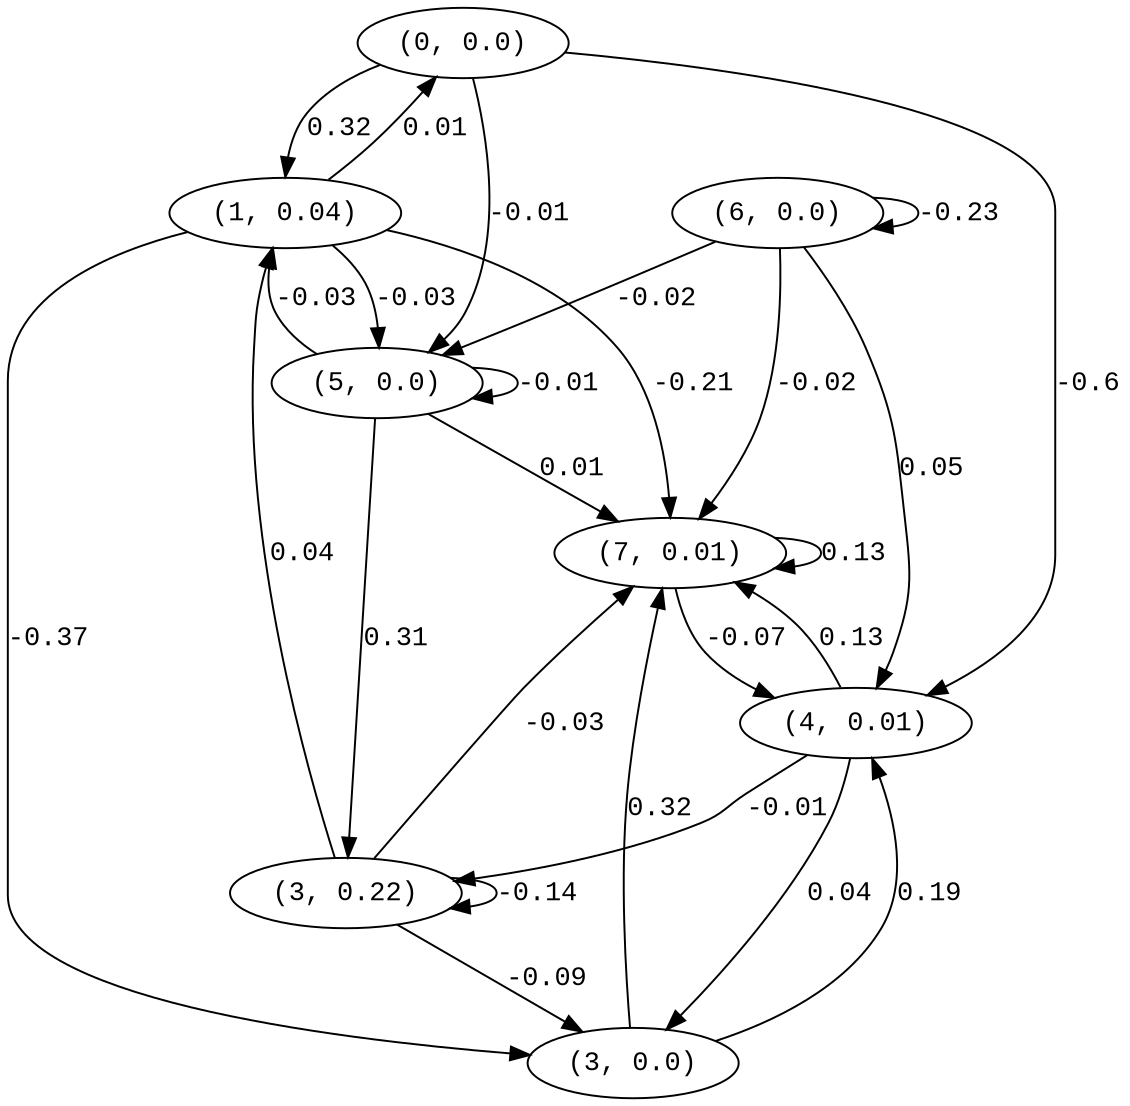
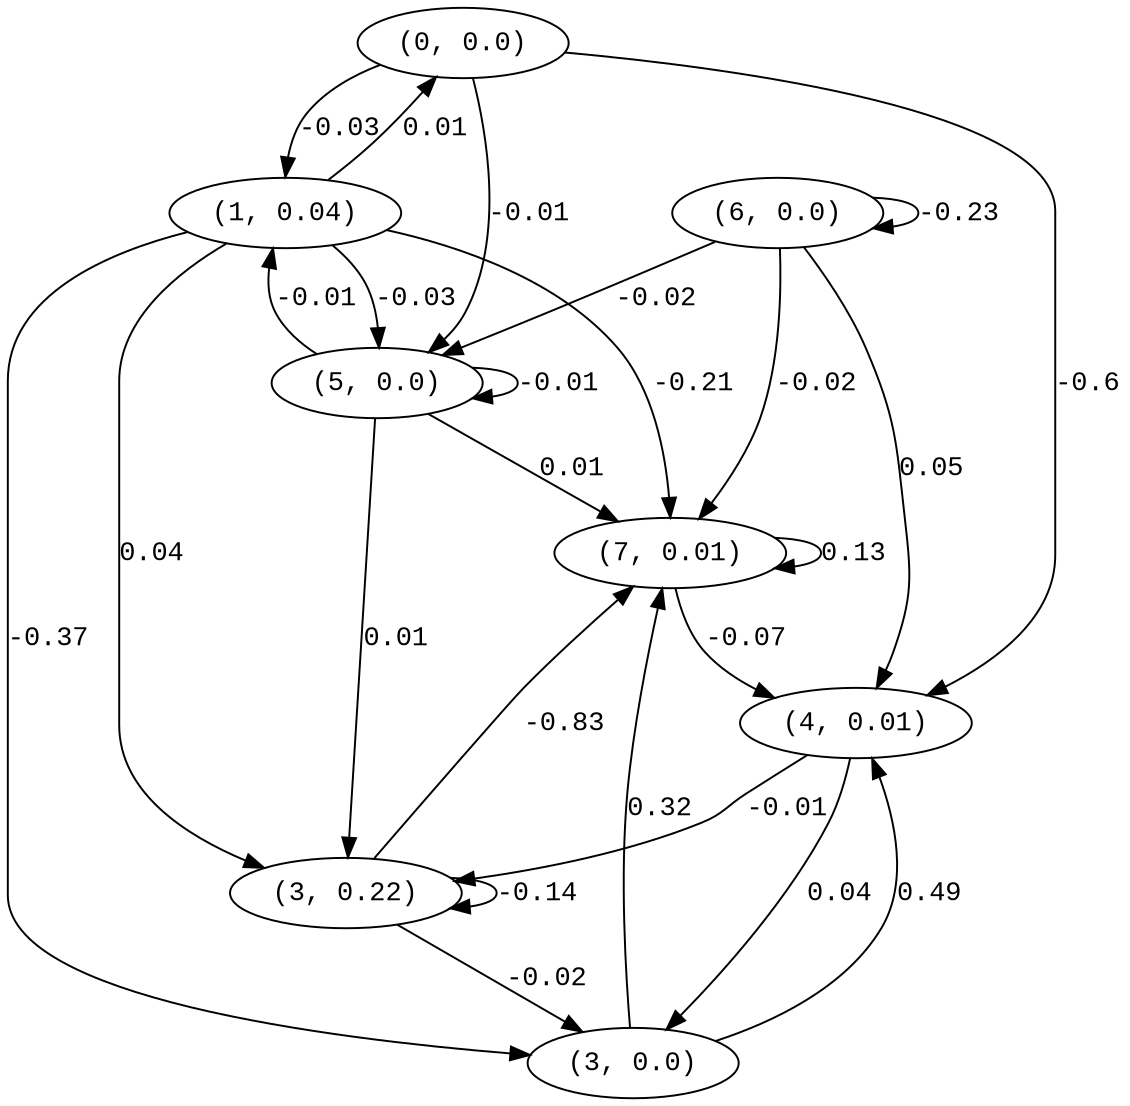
edge "(0, 0.0)" -> "(1, 0.04)": label "0.32" -> "-0.03"
edge "(5, 0.0)" -> "(1, 0.04)": label "-0.03" -> "-0.01"
edge "(3, 0.22)" -> "(1, 0.04)": reversed
edge "(4, 0.01)" -> "(7, 0.01)": removed, label "0.13"
edge "(5, 0.0)" -> "(3, 0.22)": label "0.31" -> "0.01"
edge "(3, 0.22)" -> "(7, 0.01)": label "-0.03" -> "-0.83"
edge "(3, 0.0)" -> "(4, 0.01)": label "0.19" -> "0.49"
edge "(3, 0.22)" -> "(3, 0.0)": label "-0.09" -> "-0.02"
